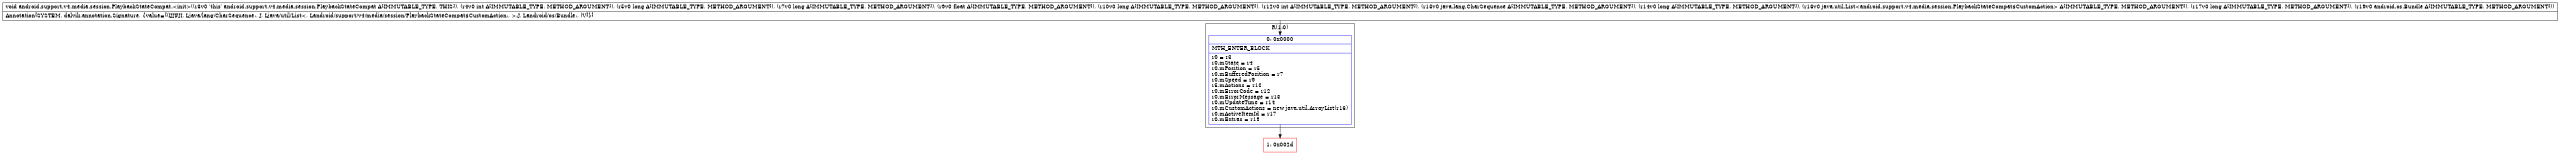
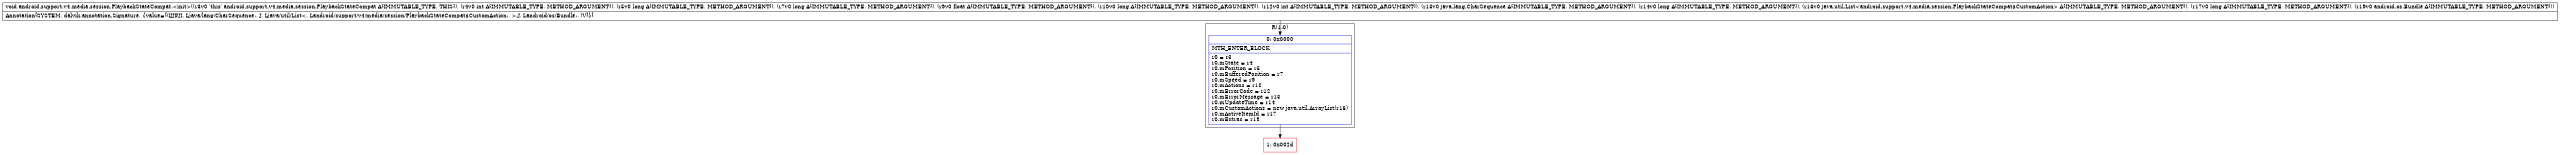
node "0: 0x0000": text "r5.mActions = r10" -> "r0.mActions = r10"
